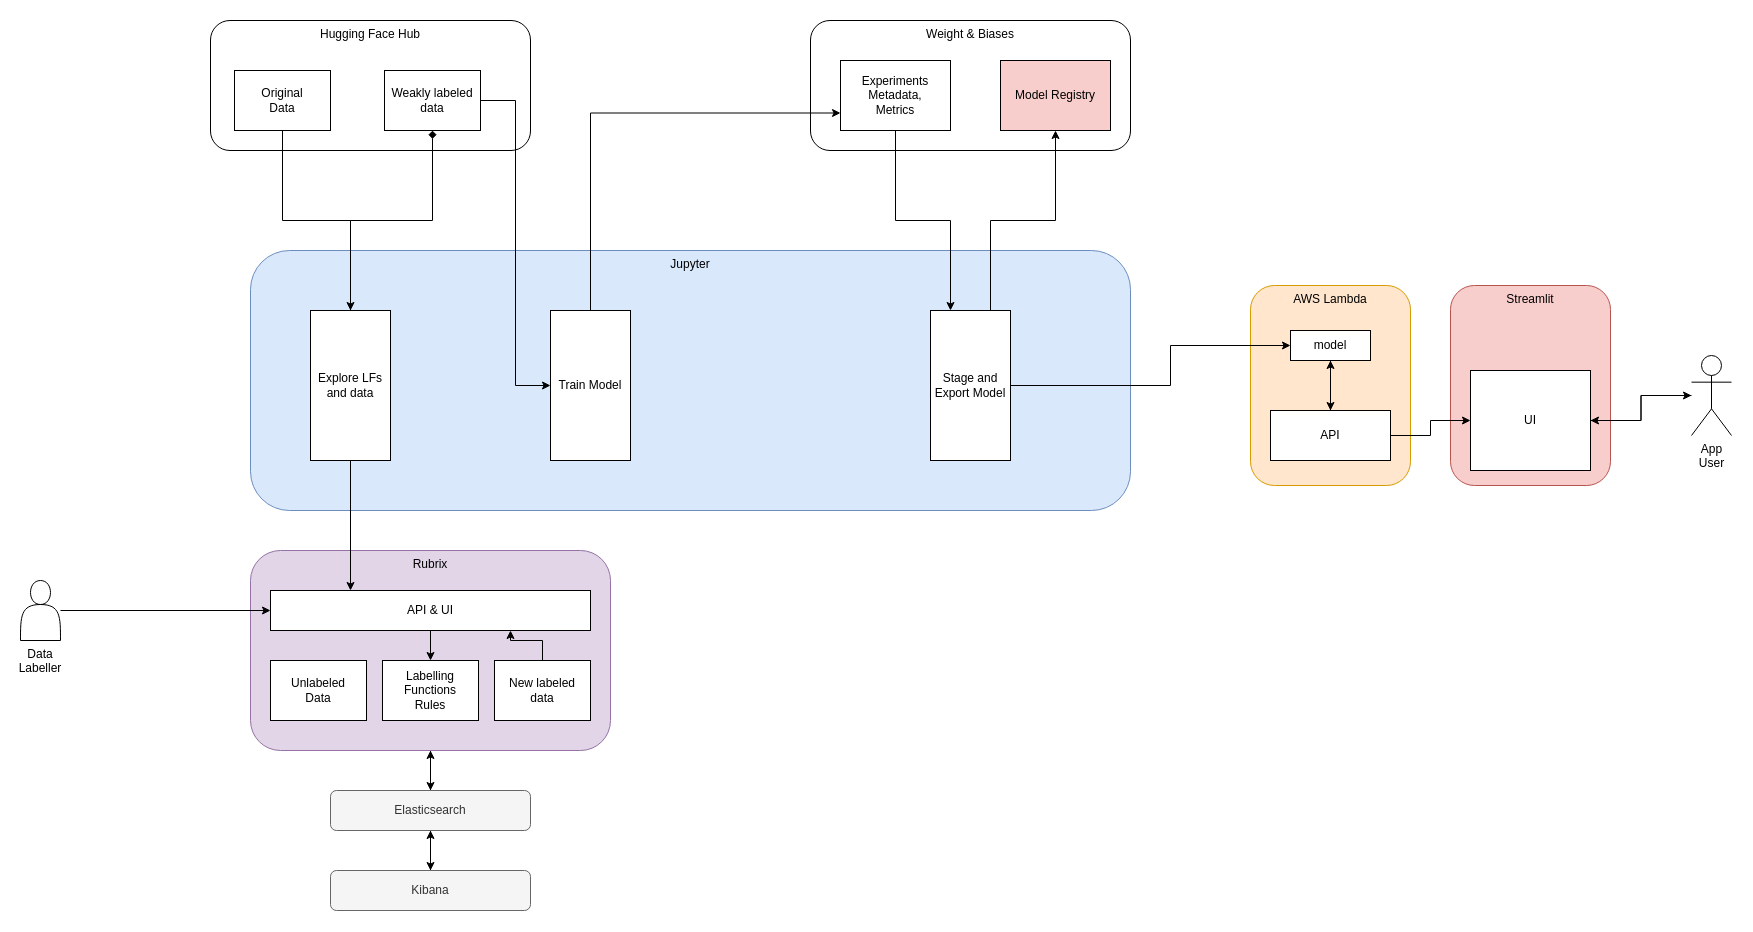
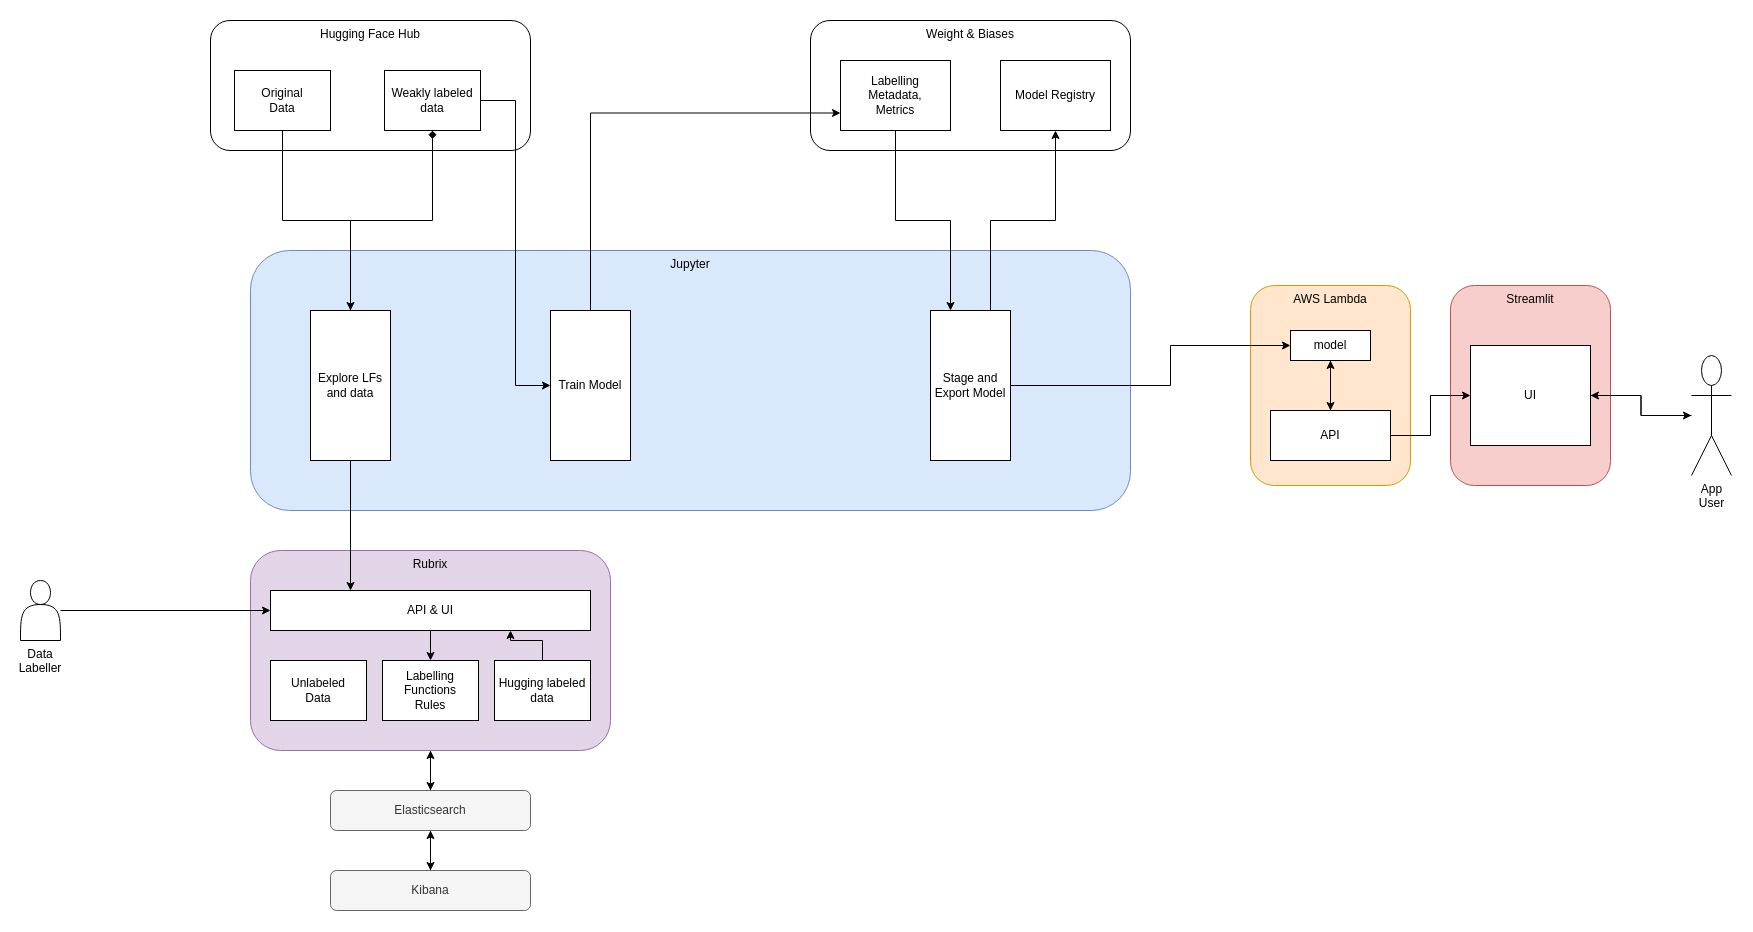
node "Experiments Metadata, Metrics": label "Experiments Metadata, Metrics" -> "Labelling Metadata, Metrics"
node "Model Registry": fillcolor #f8cecc -> #ffffff
node "App User": size 40x80 -> 40x120
node "UI": moved (1531, 421) -> (1531, 396)
node "New labeled data": label "New labeled data" -> "Hugging labeled data"
